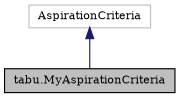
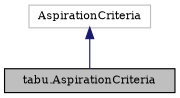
node "tabu.MyAspirationCriteria": label "tabu.MyAspirationCriteria" -> "tabu.AspirationCriteria"
